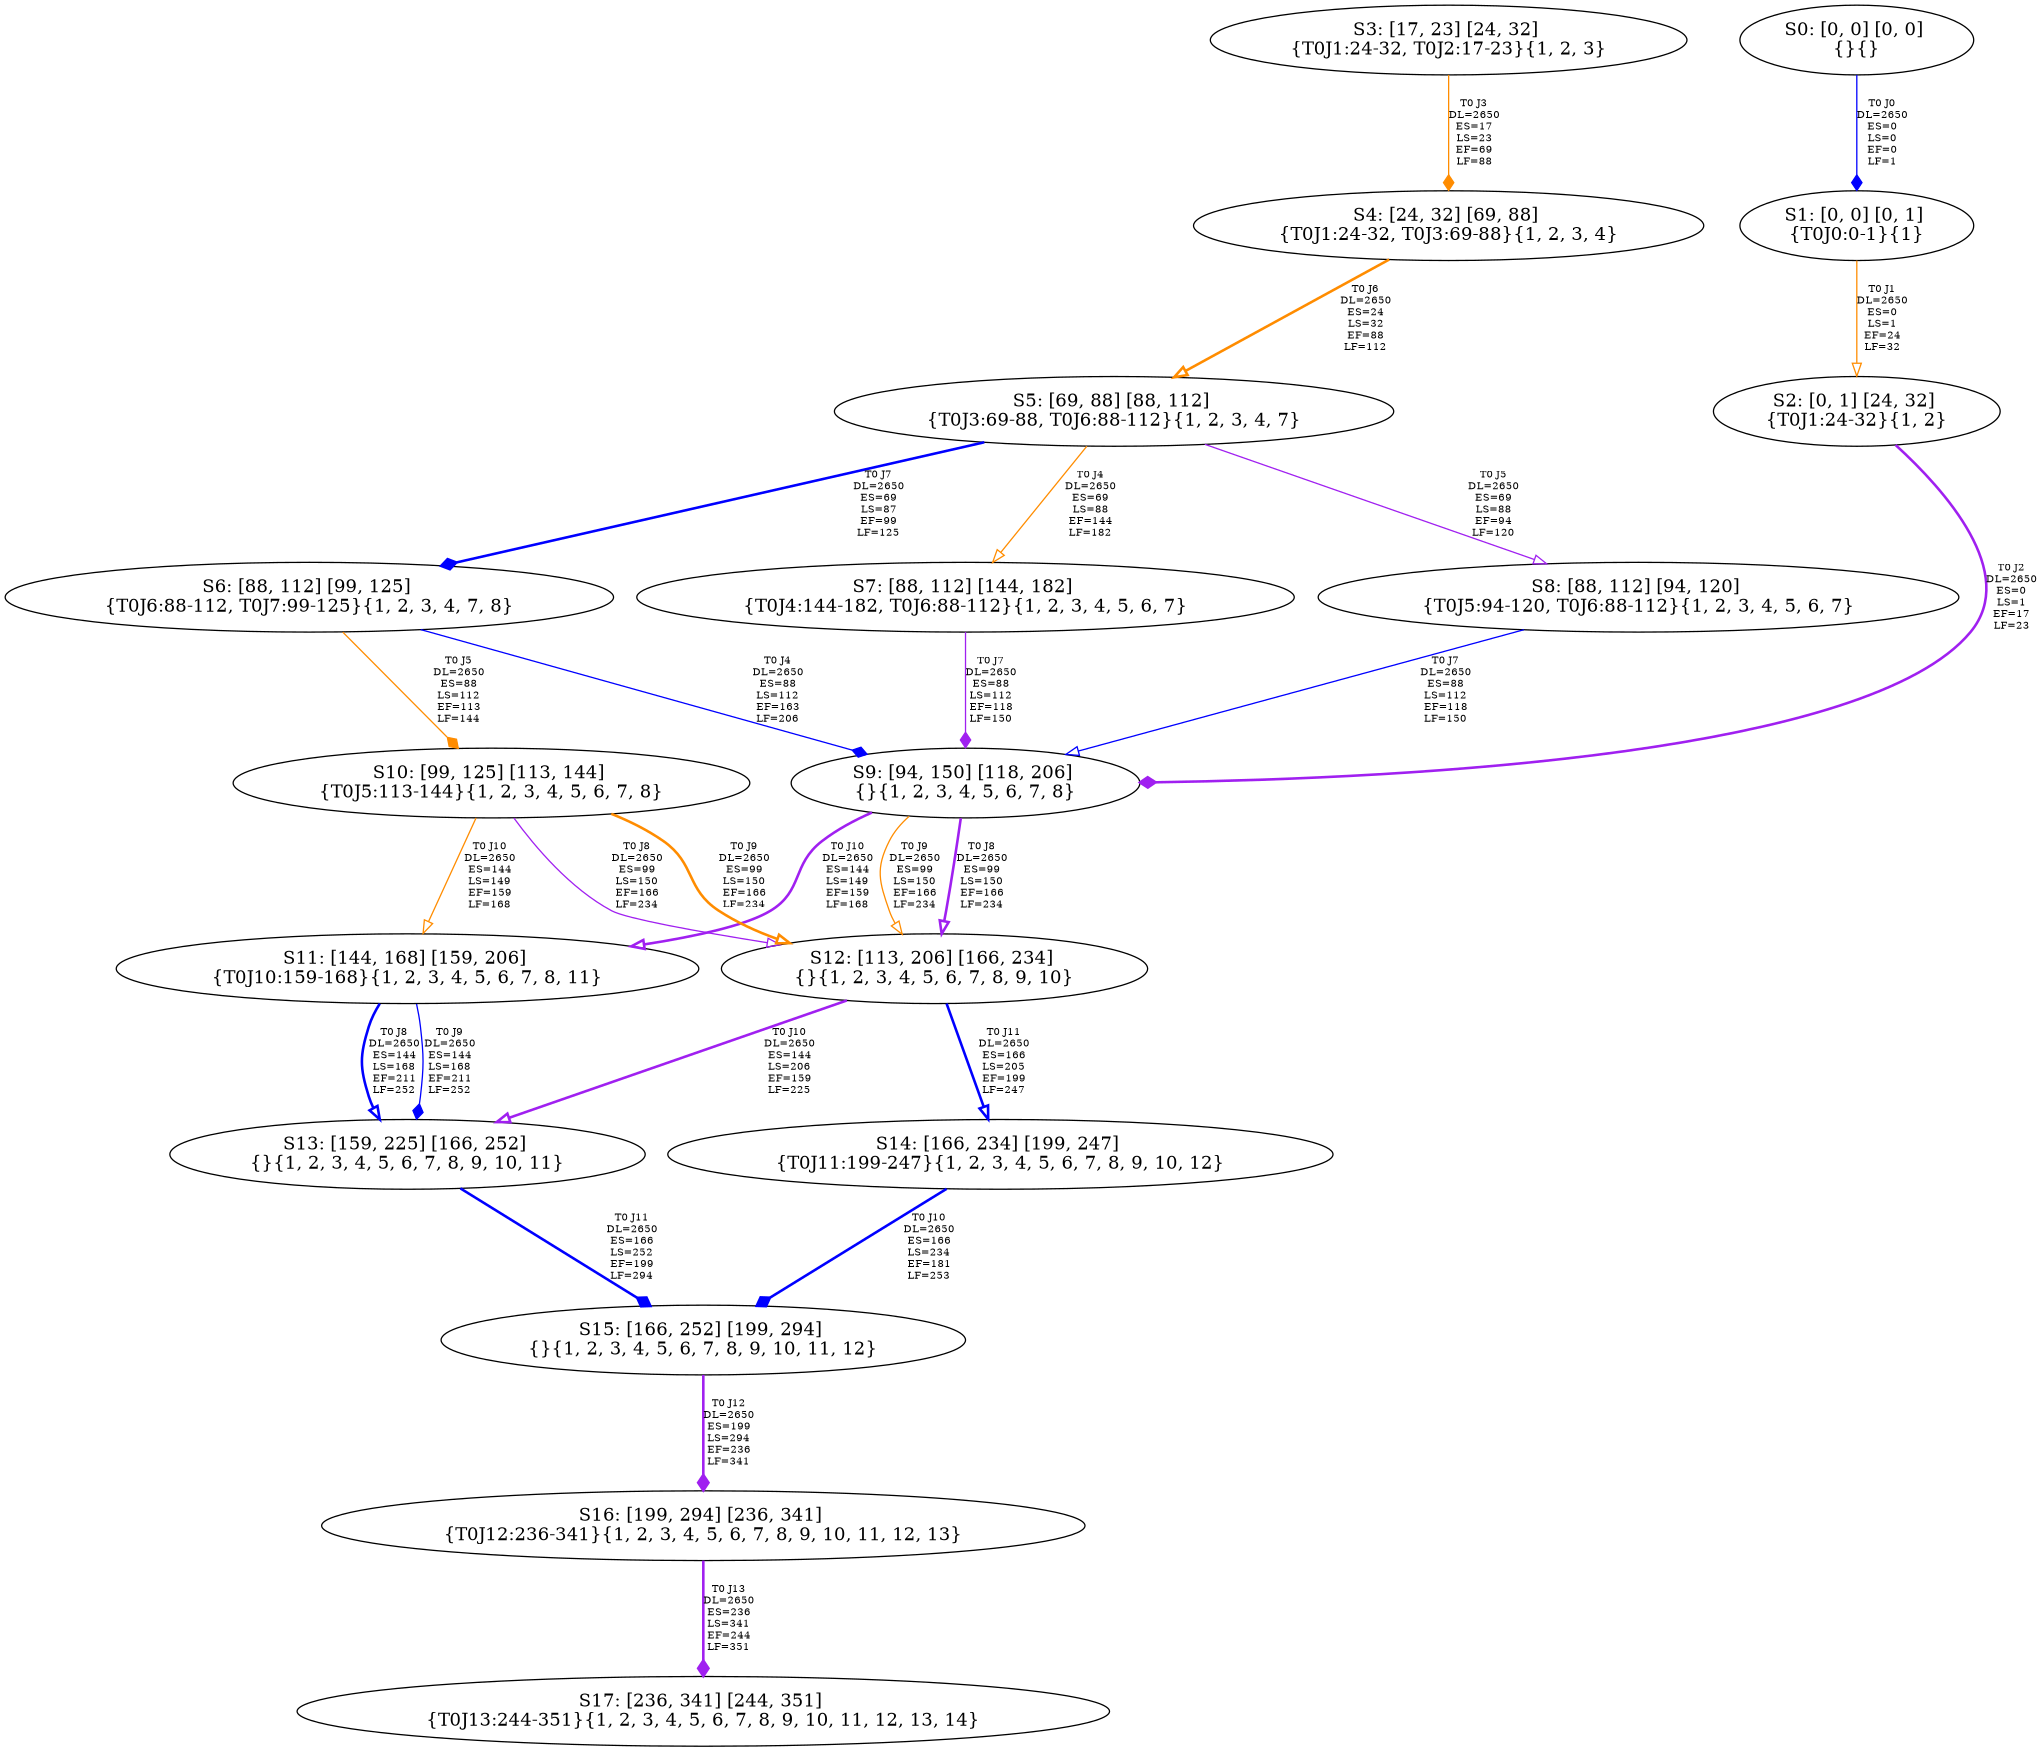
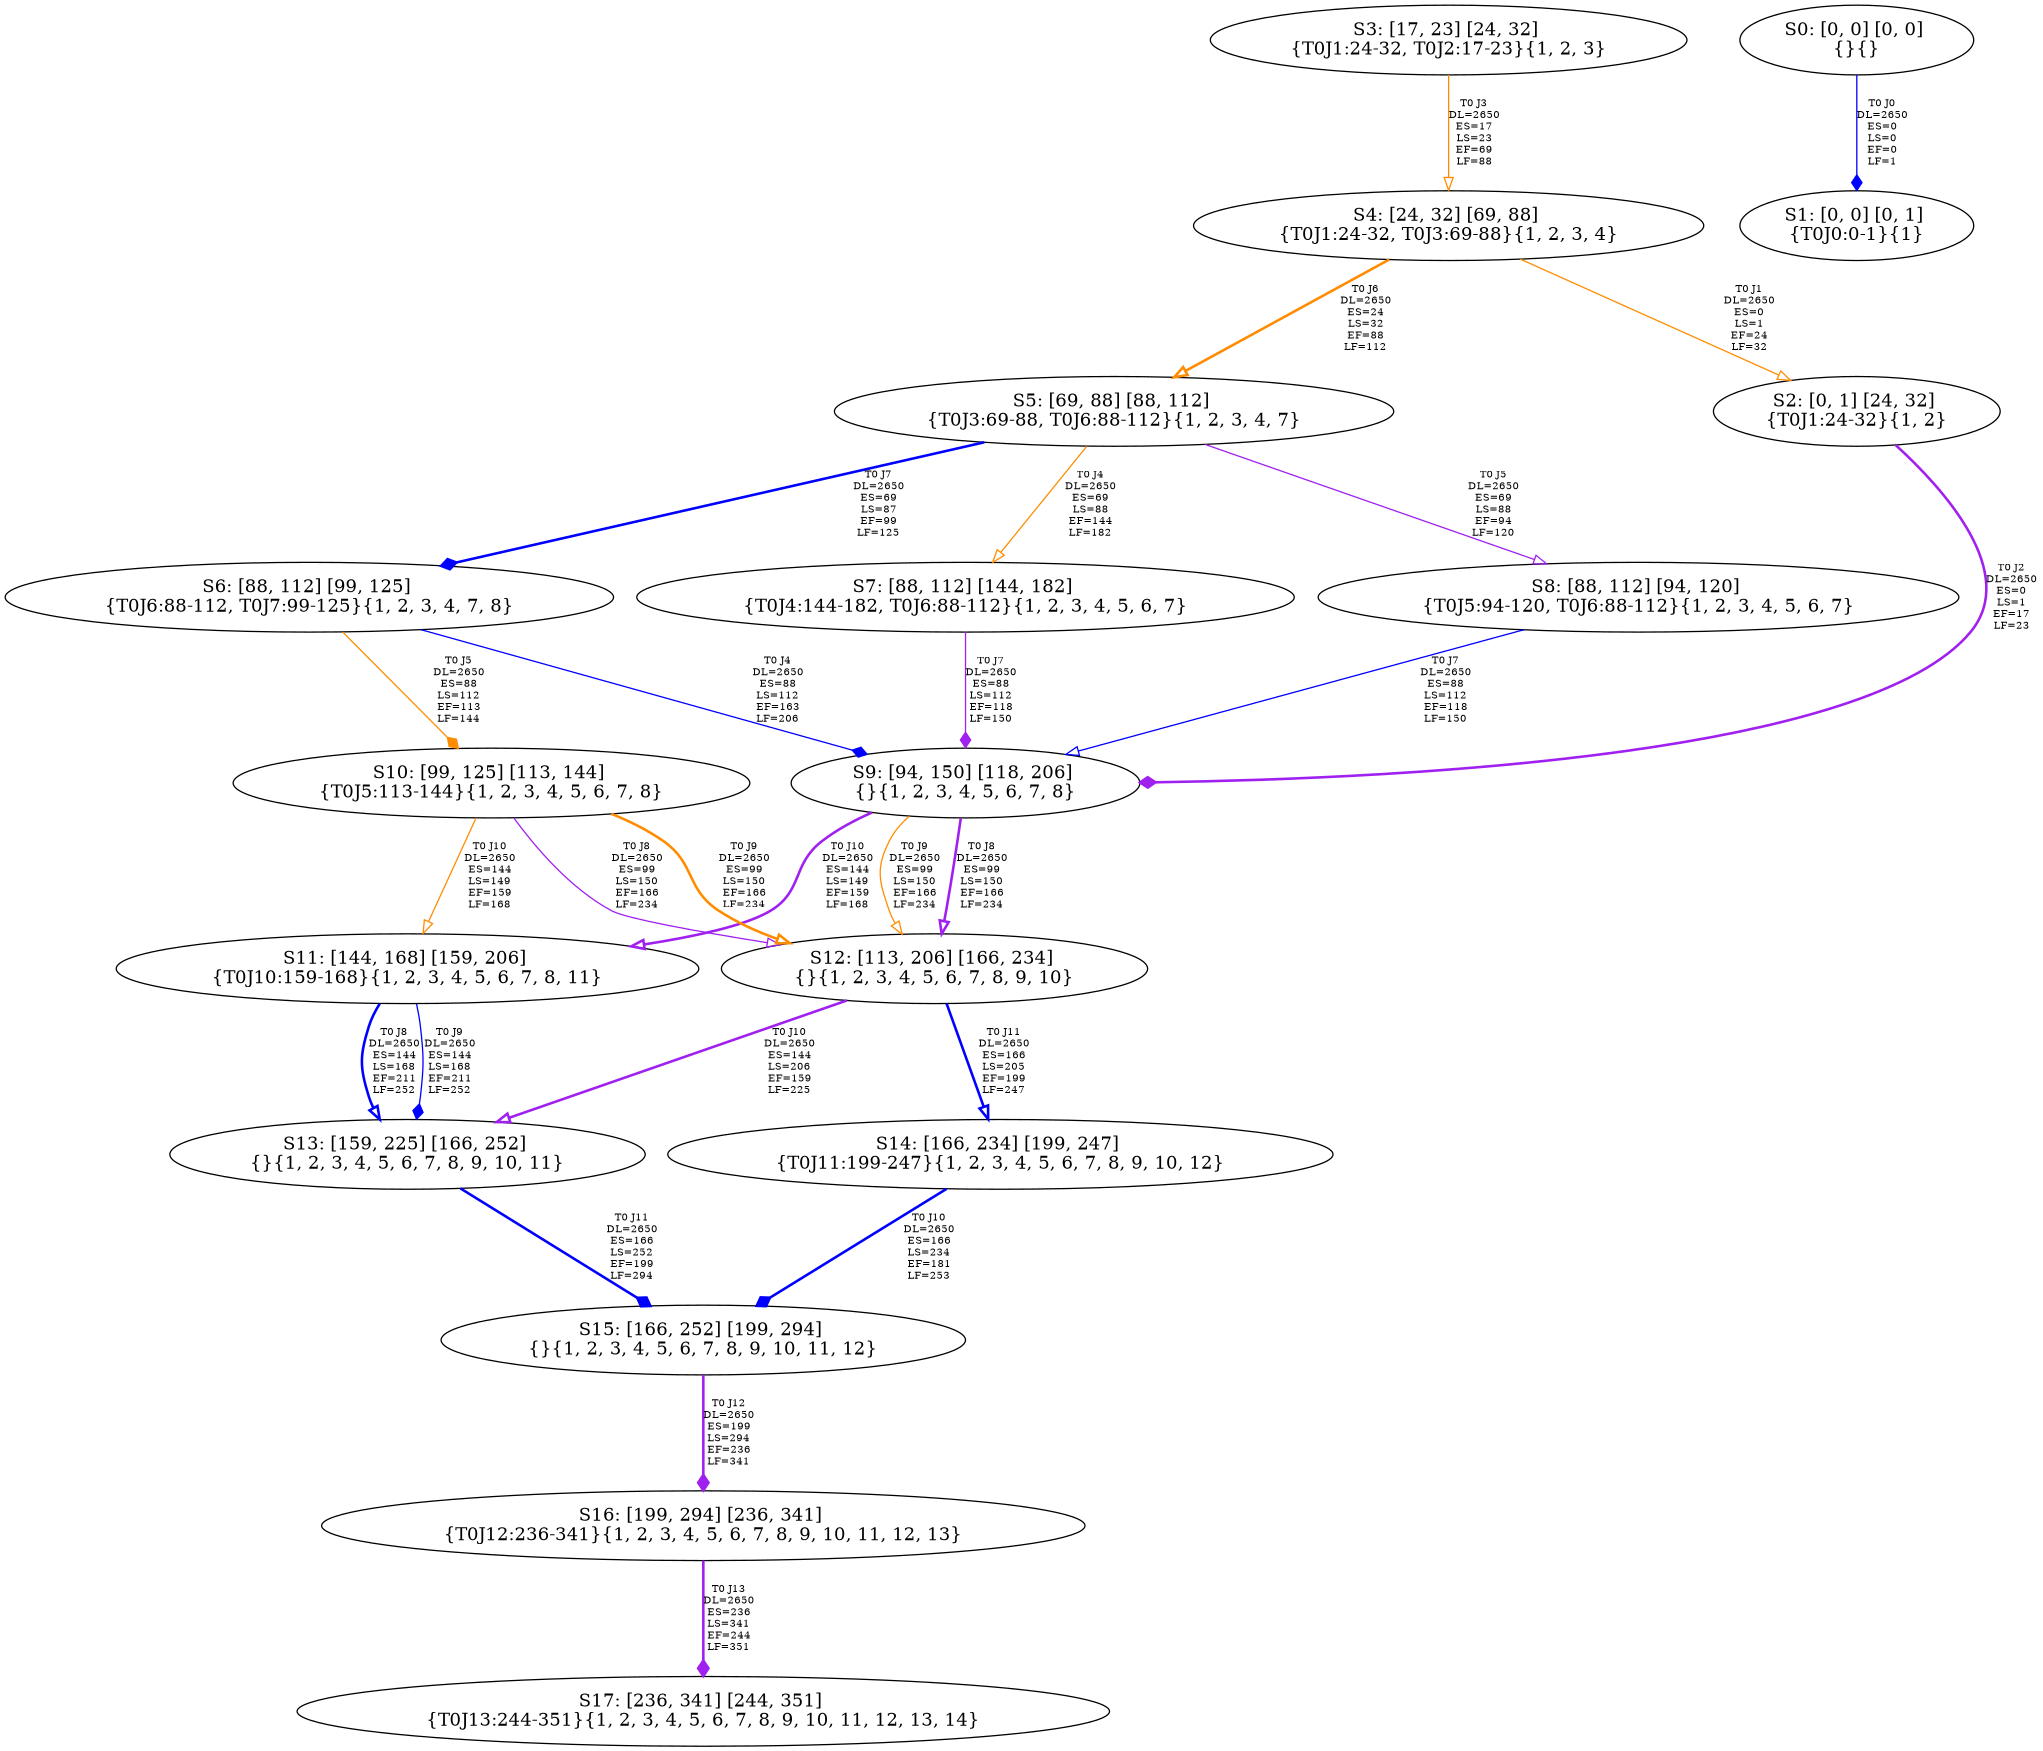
edge "S3: [17, 23] [24, 32] {T0J1:24-32, T0J2:17-23}{1, 2, 3}" -> "S4: [24, 32] [69, 88] {T0J1:24-32, T0J3:69-88}{1, 2, 3, 4}": arrowhead diamond -> onormal
edge "S1: [0, 0] [0, 1] {T0J0:0-1}{1}" -> "S2: [0, 1] [24, 32] {T0J1:24-32}{1, 2}": now "S4: [24, 32] [69, 88] {T0J1:24-32, T0J3:69-88}{1, 2, 3, 4}" -> "S2: [0, 1] [24, 32] {T0J1:24-32}{1, 2}"
